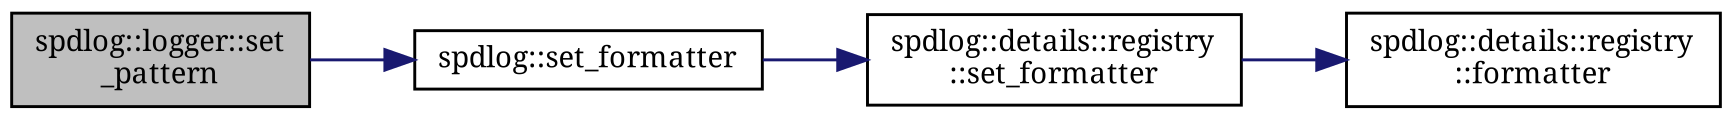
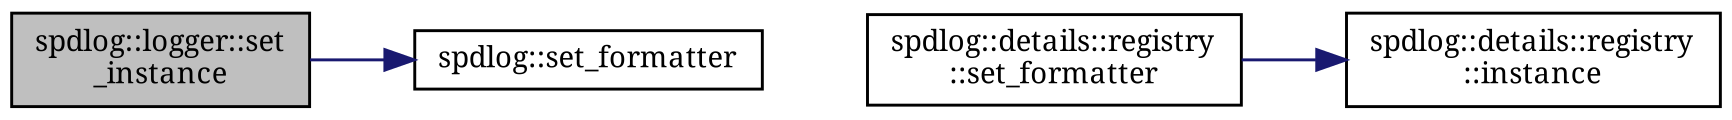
node "spdlog::logger::set _pattern": label "spdlog::logger::set _pattern" -> "spdlog::logger::set _instance"
edge "spdlog::set_formatter" -> "spdlog::details::registry ::set_formatter": removed
node "spdlog::details::registry ::formatter": label "spdlog::details::registry ::formatter" -> "spdlog::details::registry ::instance"
